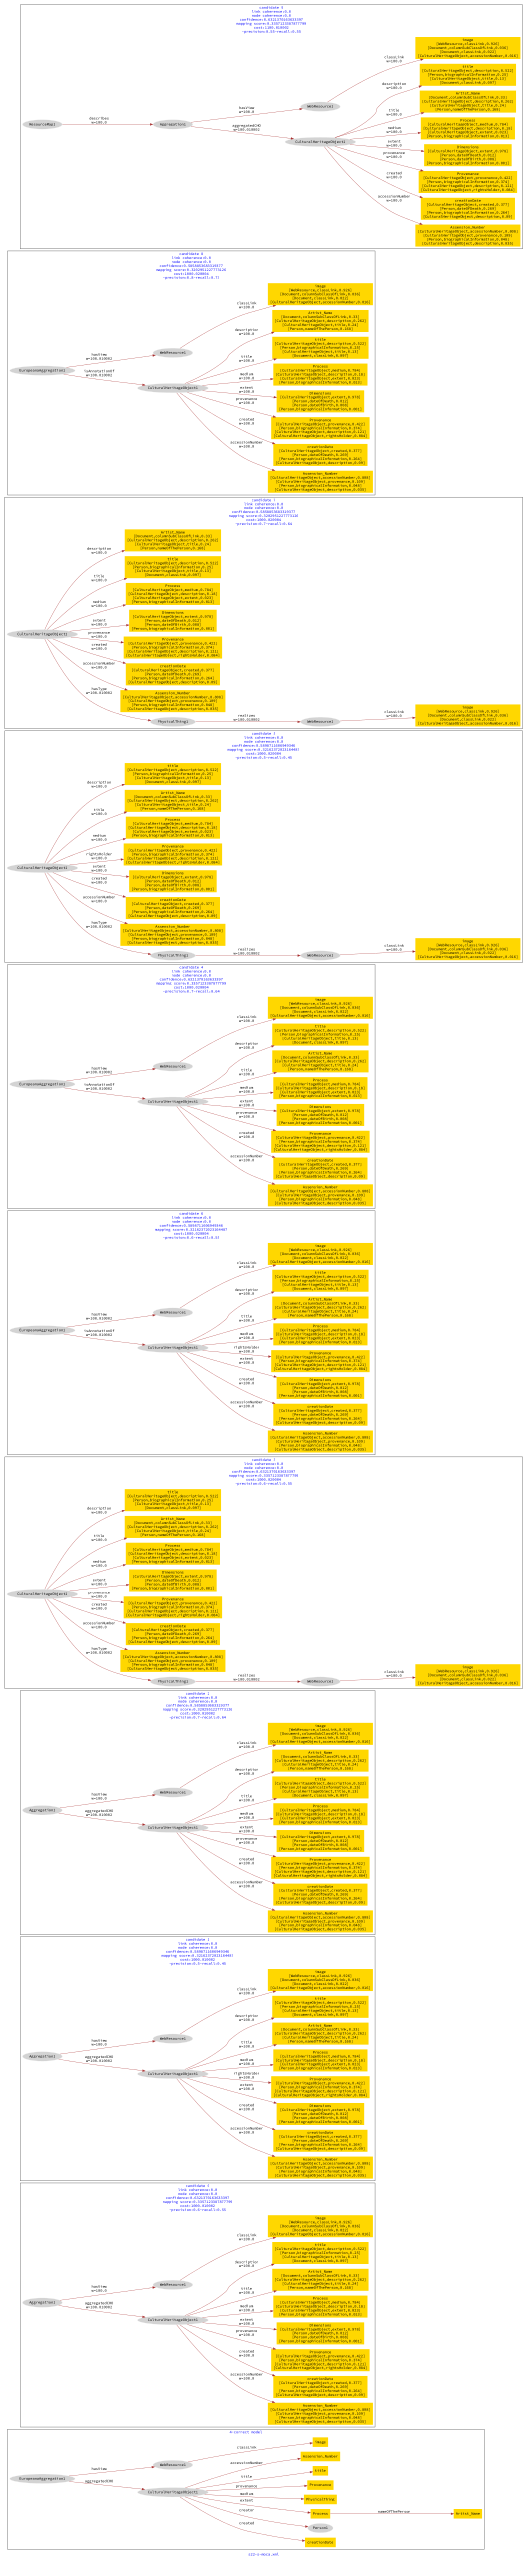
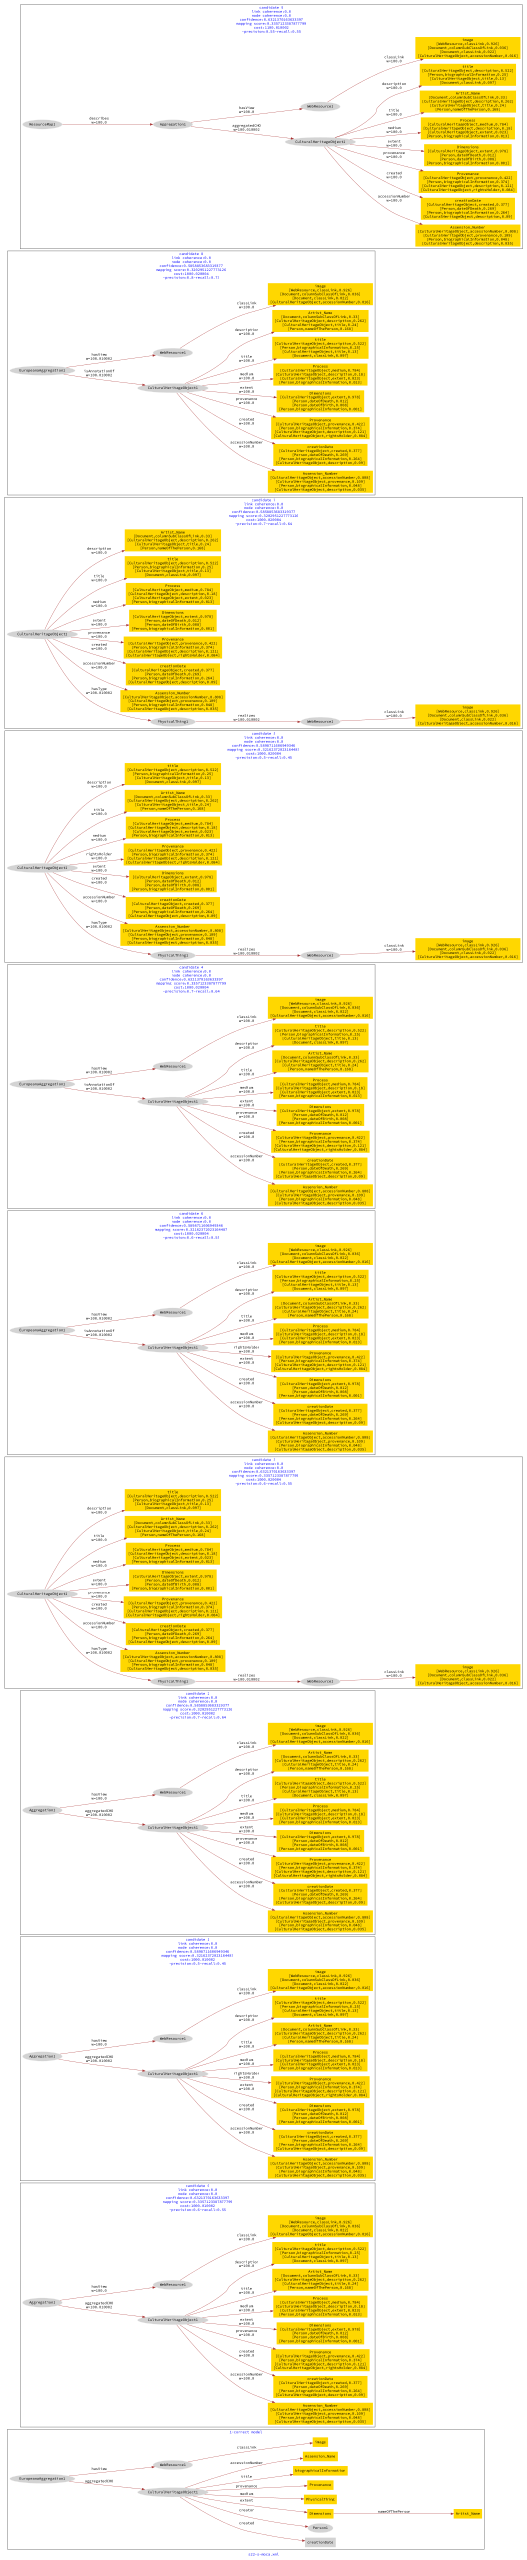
cluster "4-correct model": label "4-correct model" -> "1-correct model"
node "Assension_Number": label "Assension_Number" -> "Assension_Name"
node "title": label "title" -> "biographicalInformation"
node "Process": label "Process" -> "Dimensions"
node "creationDate": fillcolor gold -> lightgray
